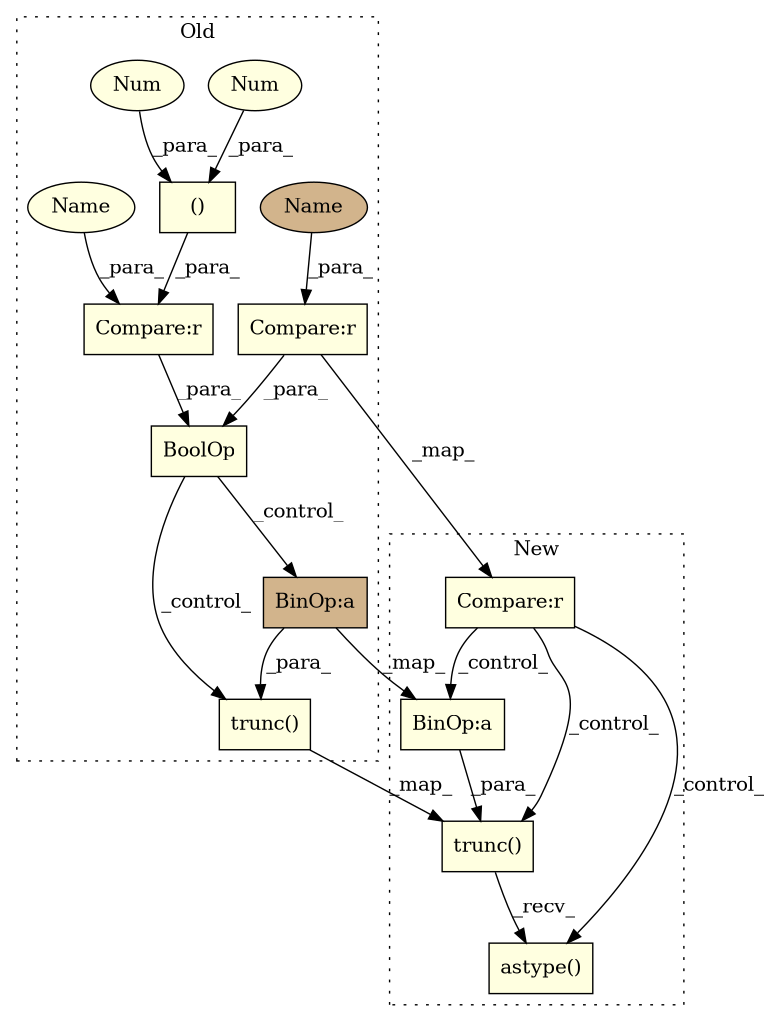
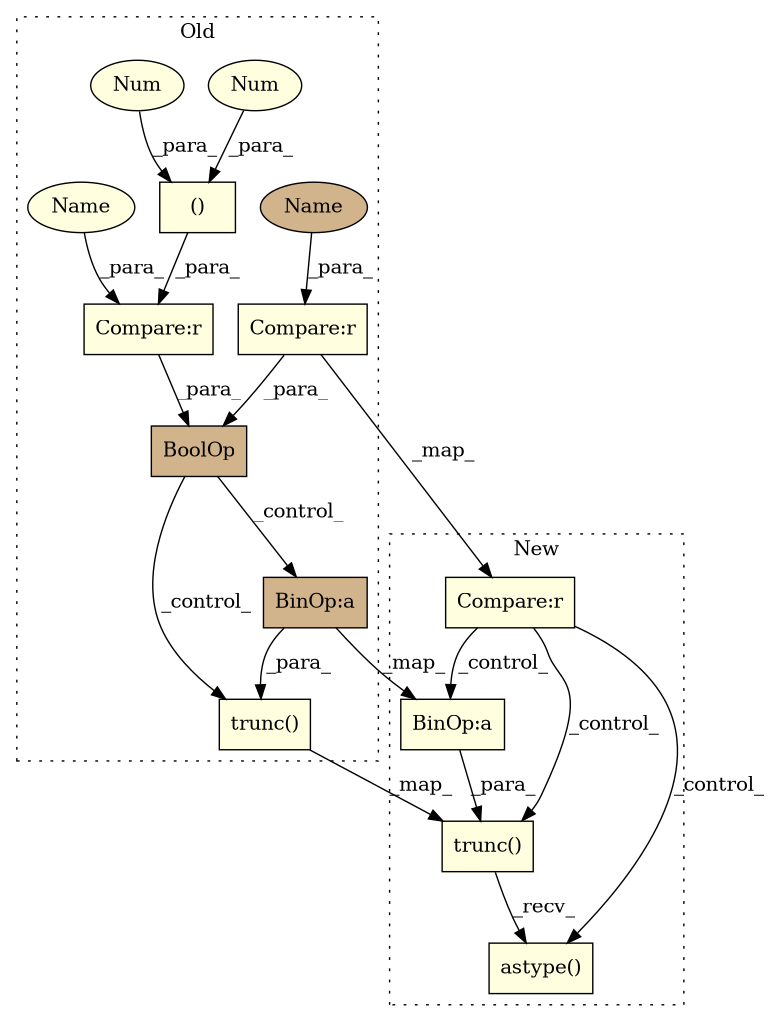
node "BoolOp": fillcolor lightyellow -> tan
